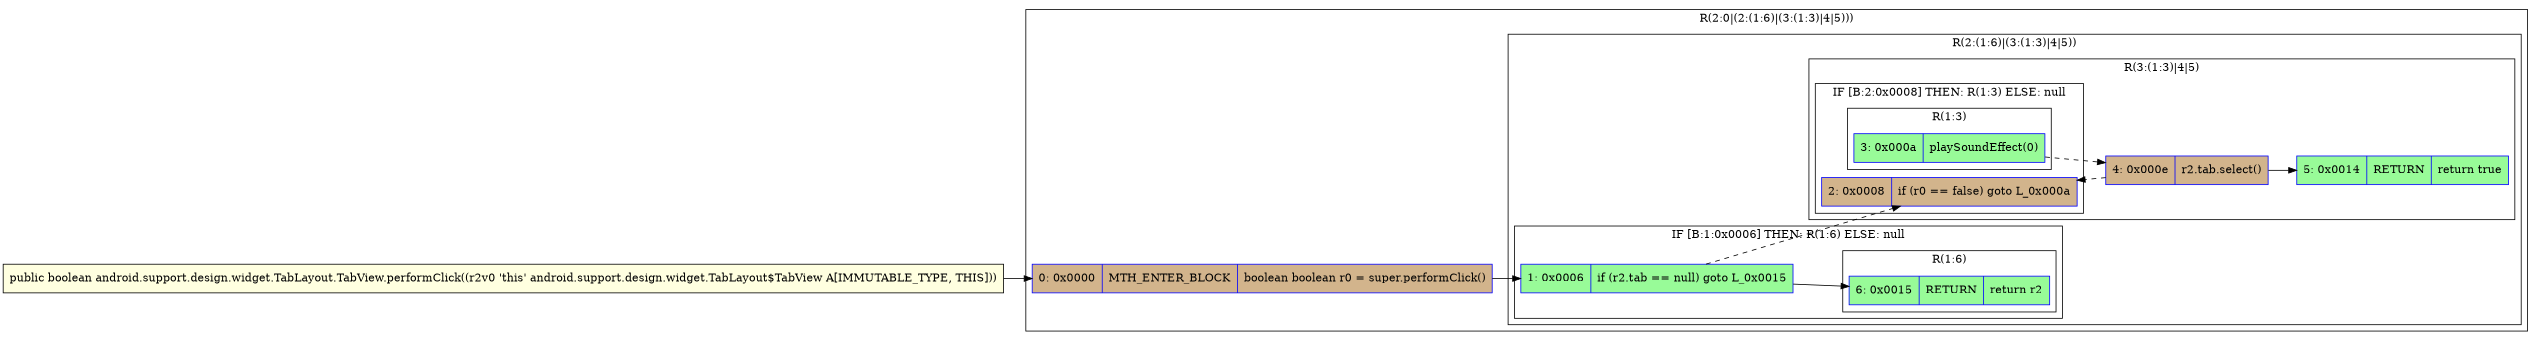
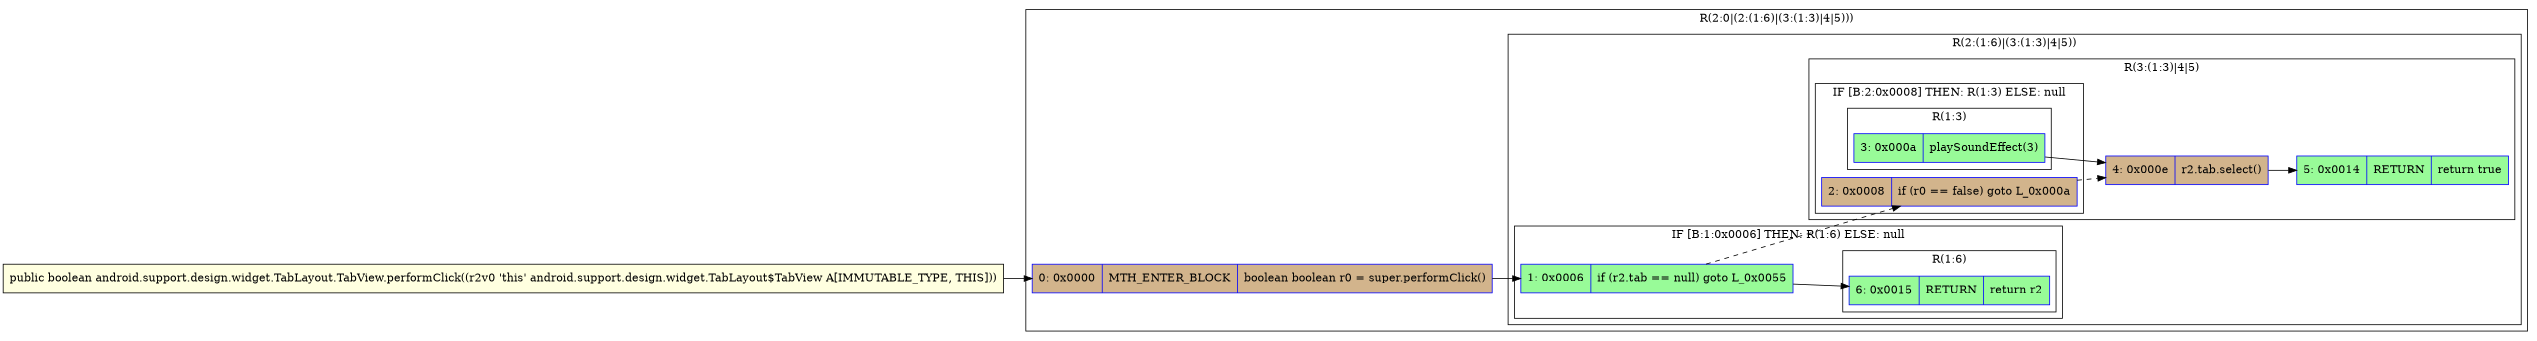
node "3: 0x000a": text "playSoundEffect(0)" -> "playSoundEffect(3)"
edge "3: 0x000a" -> "4: 0x000e": style dashed -> solid
edge "4: 0x000e" -> "2: 0x0008": reversed
node "1: 0x0006": text "if (r2.tab == null) goto L_0x0015" -> "if (r2.tab == null) goto L_0x0055"
